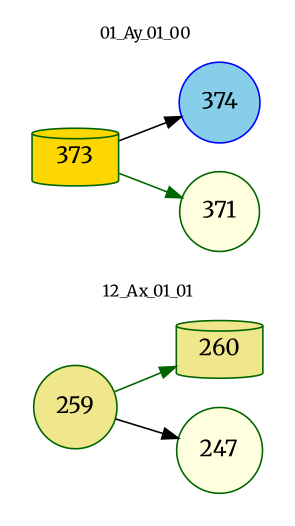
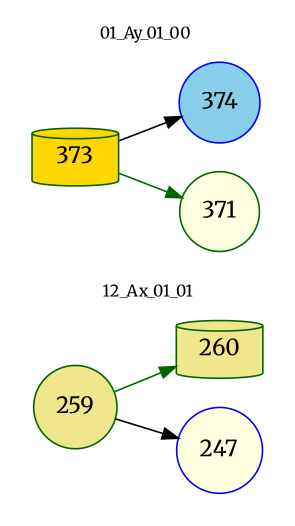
node "247": color darkgreen -> blue
